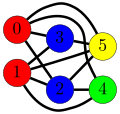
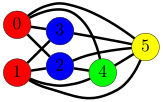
edge "5" -- "4": added
